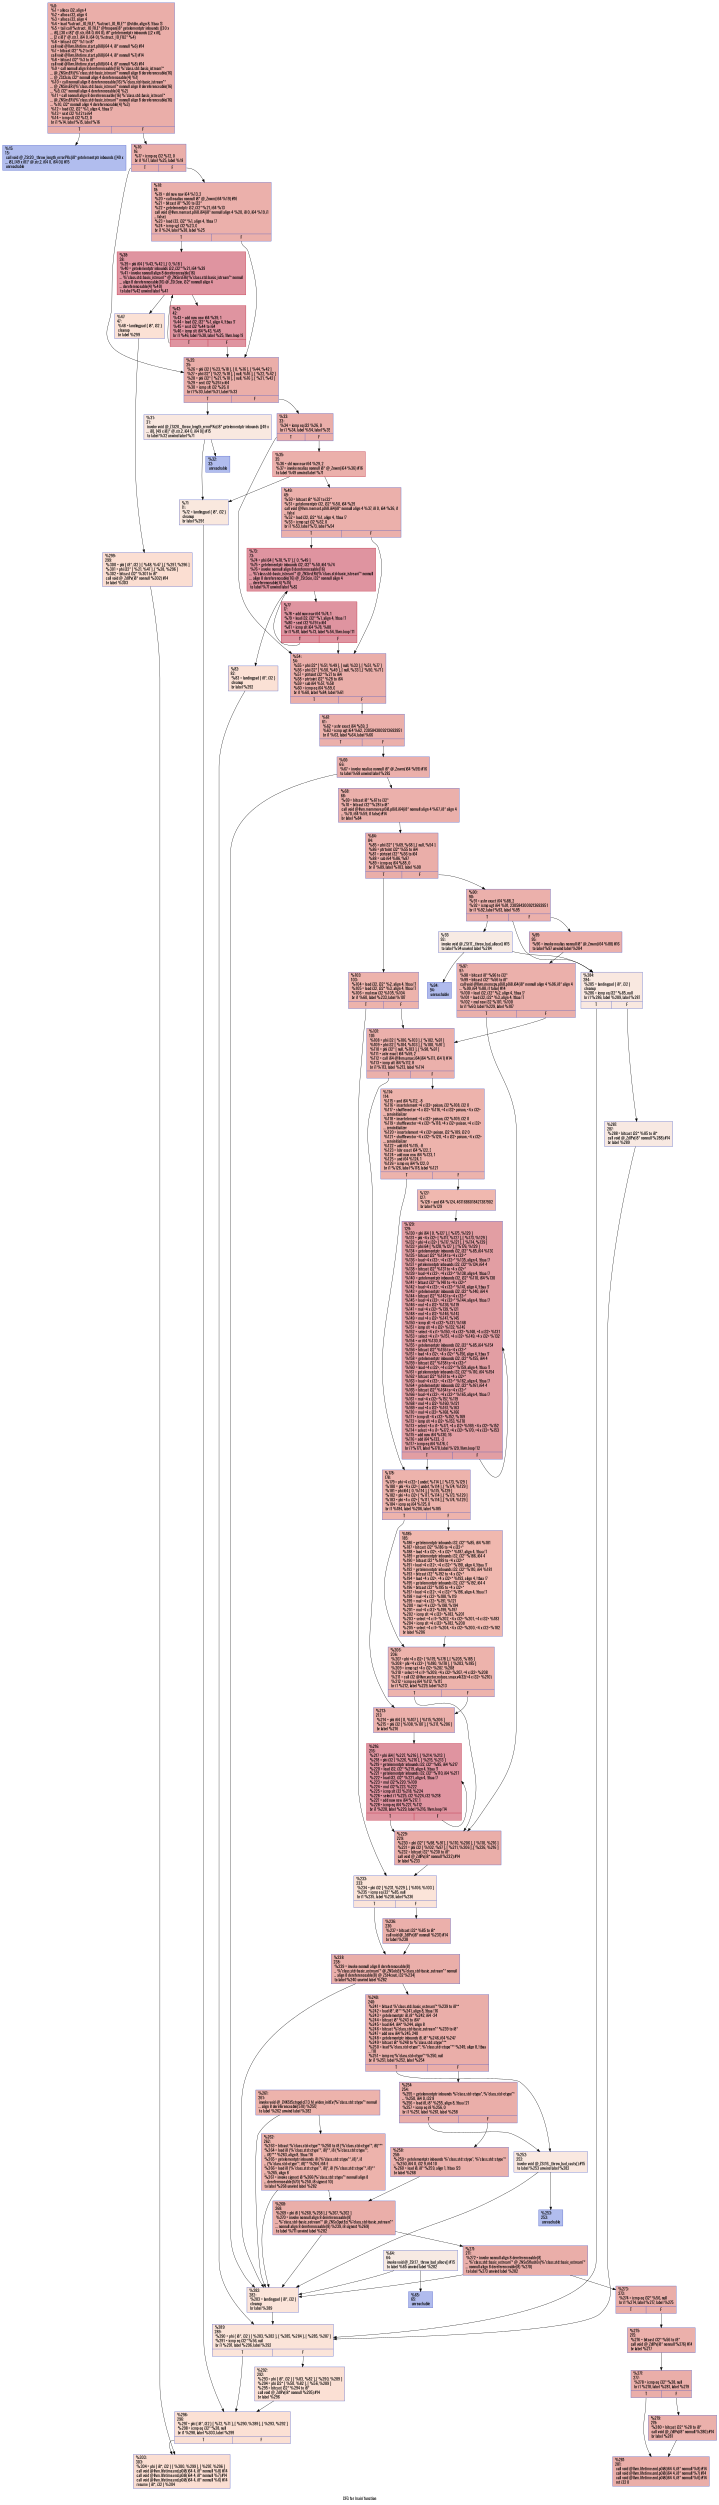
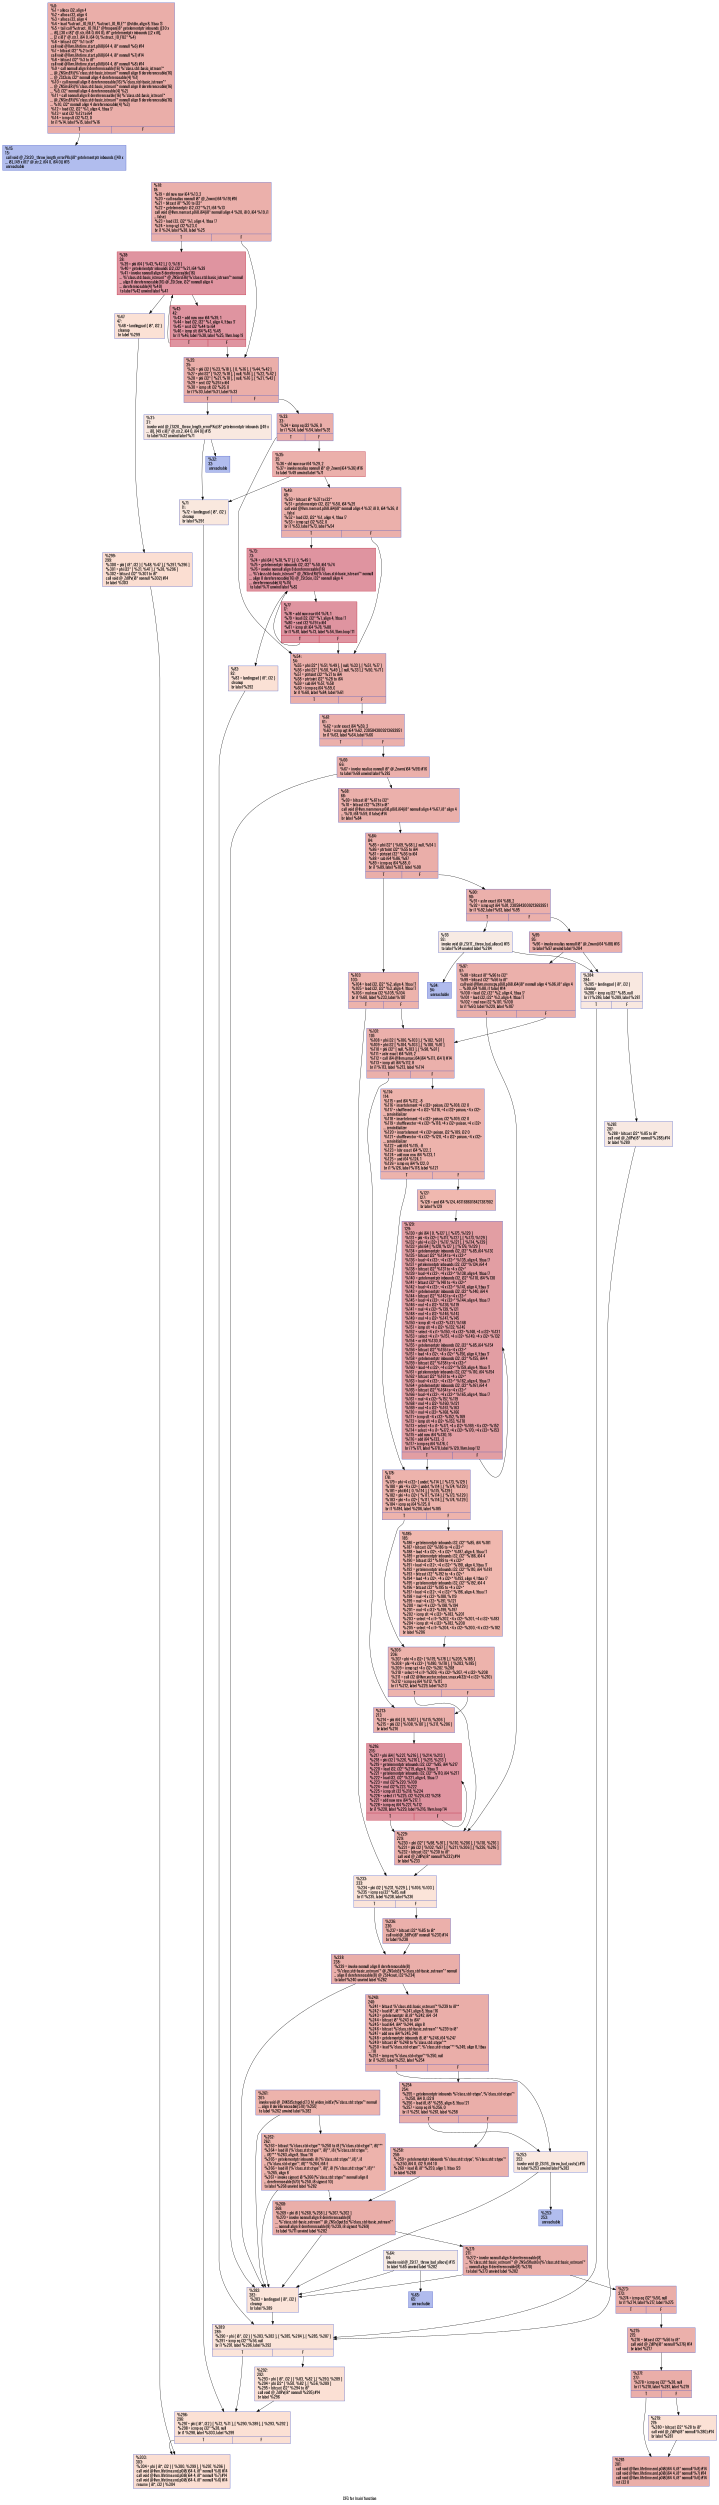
node "%16:": removed
edge "%90:" -> "%284:": now "%95:" -> "%284:"
node "%279:": fillcolor #d24b4070 -> #f7bca170
